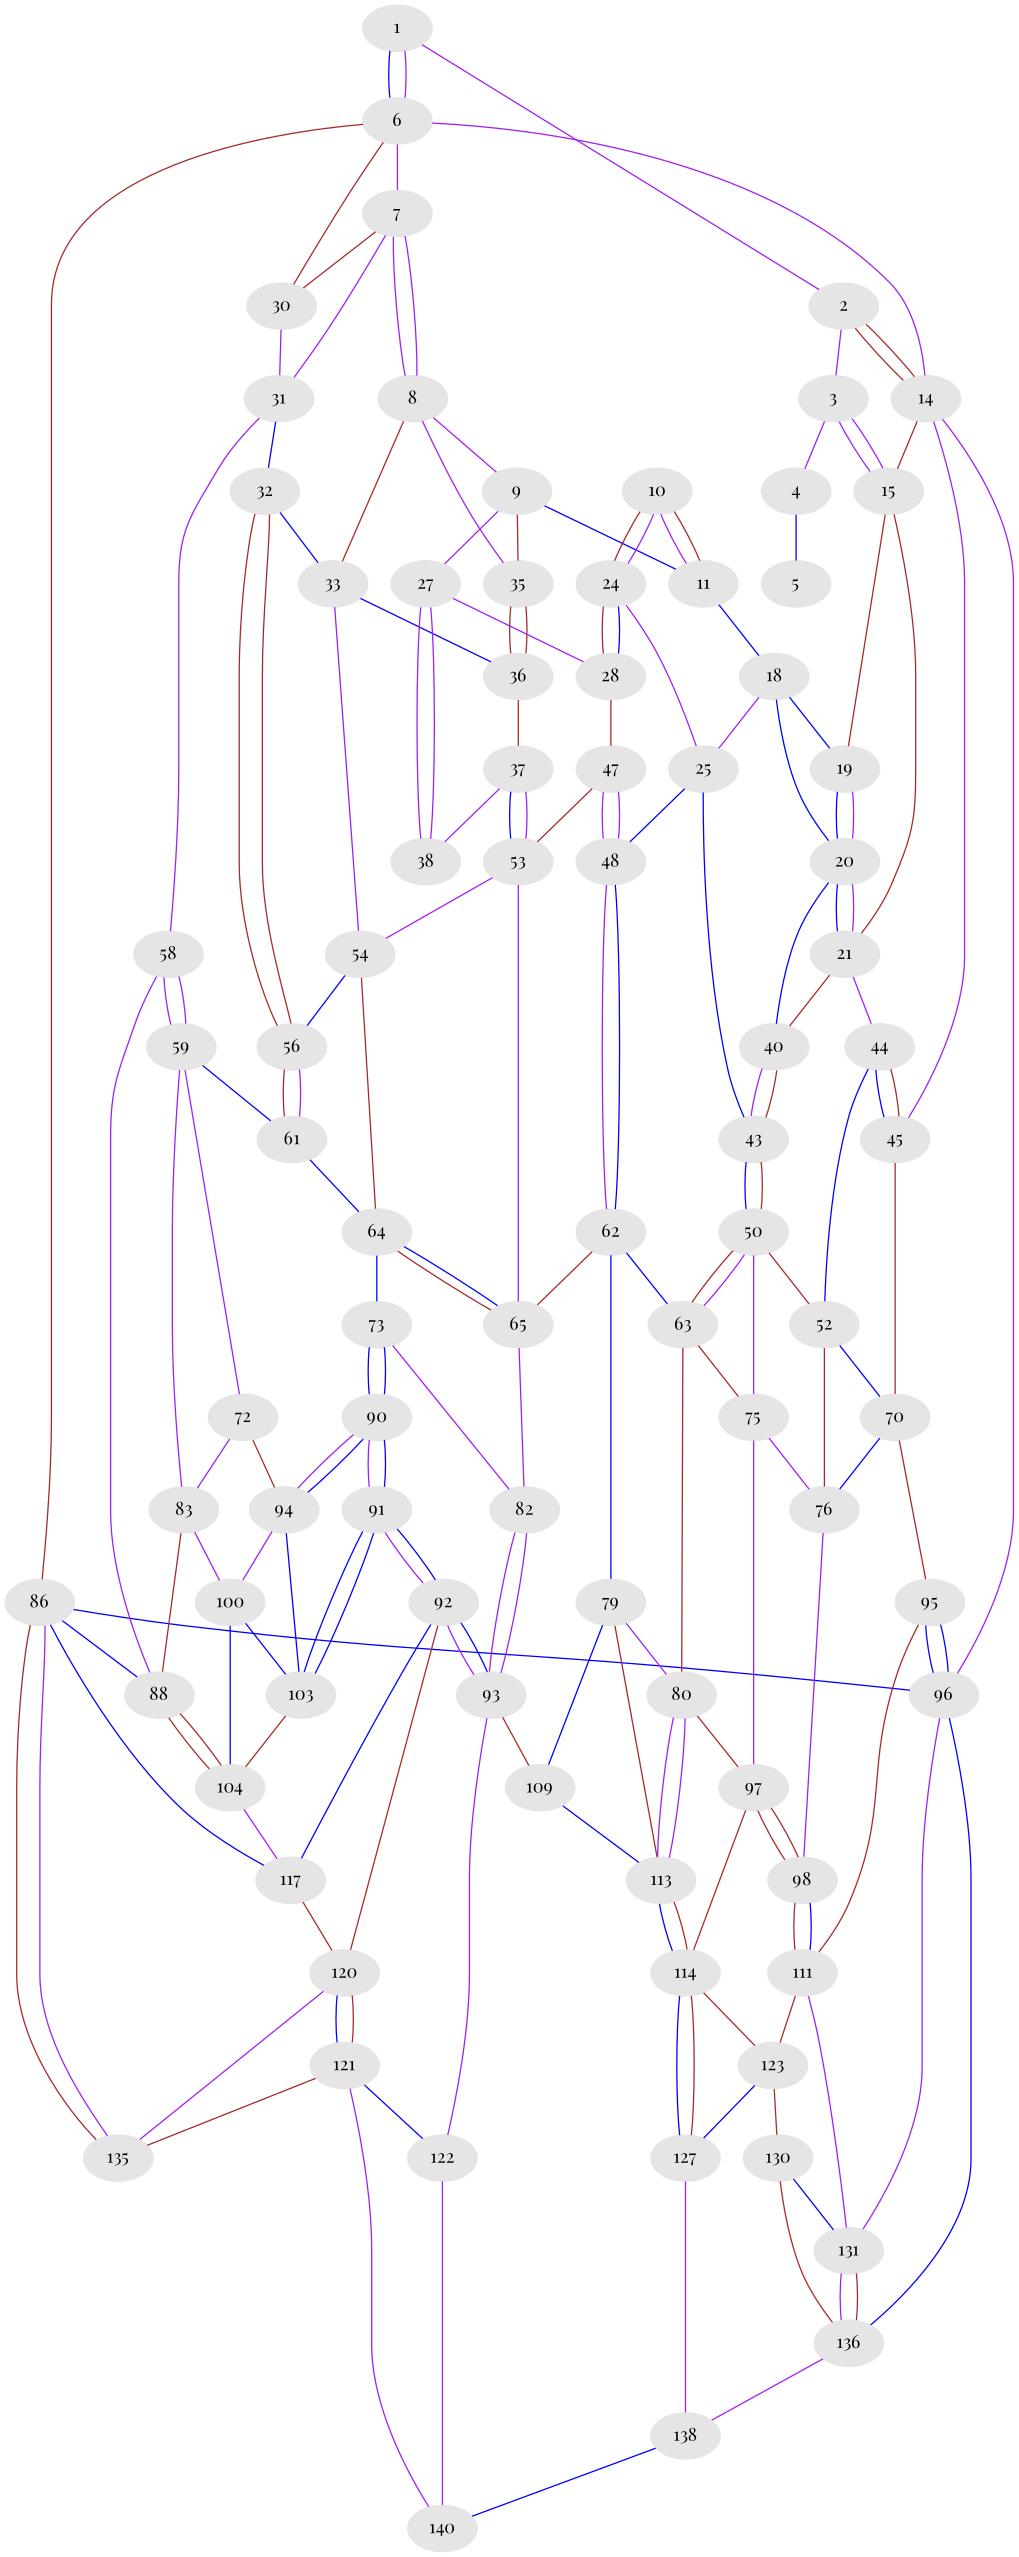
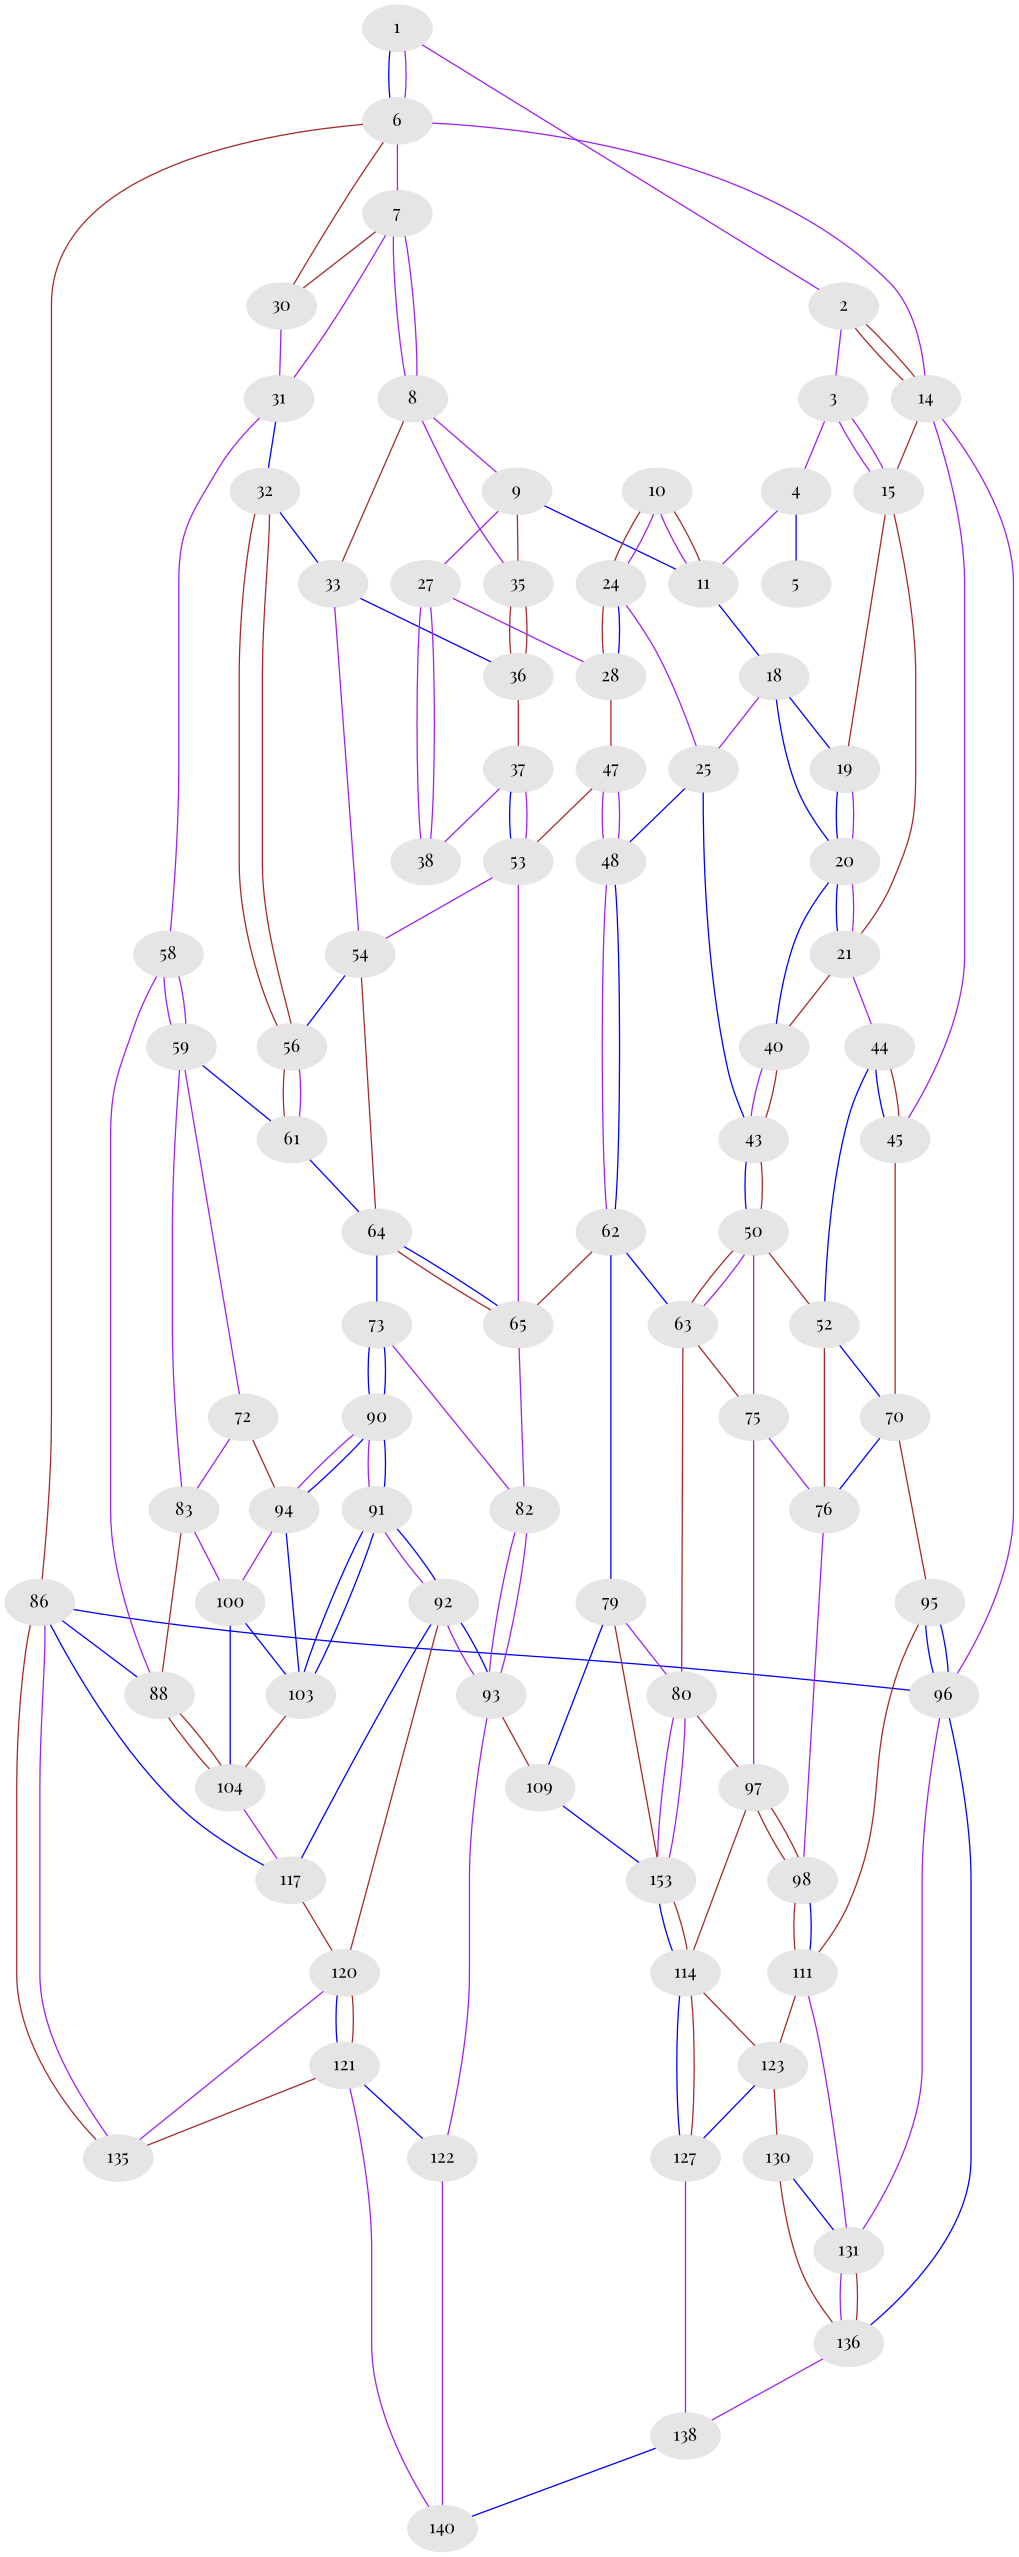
edge "4" -- "11": added
node "113": label "113" -> "153"
